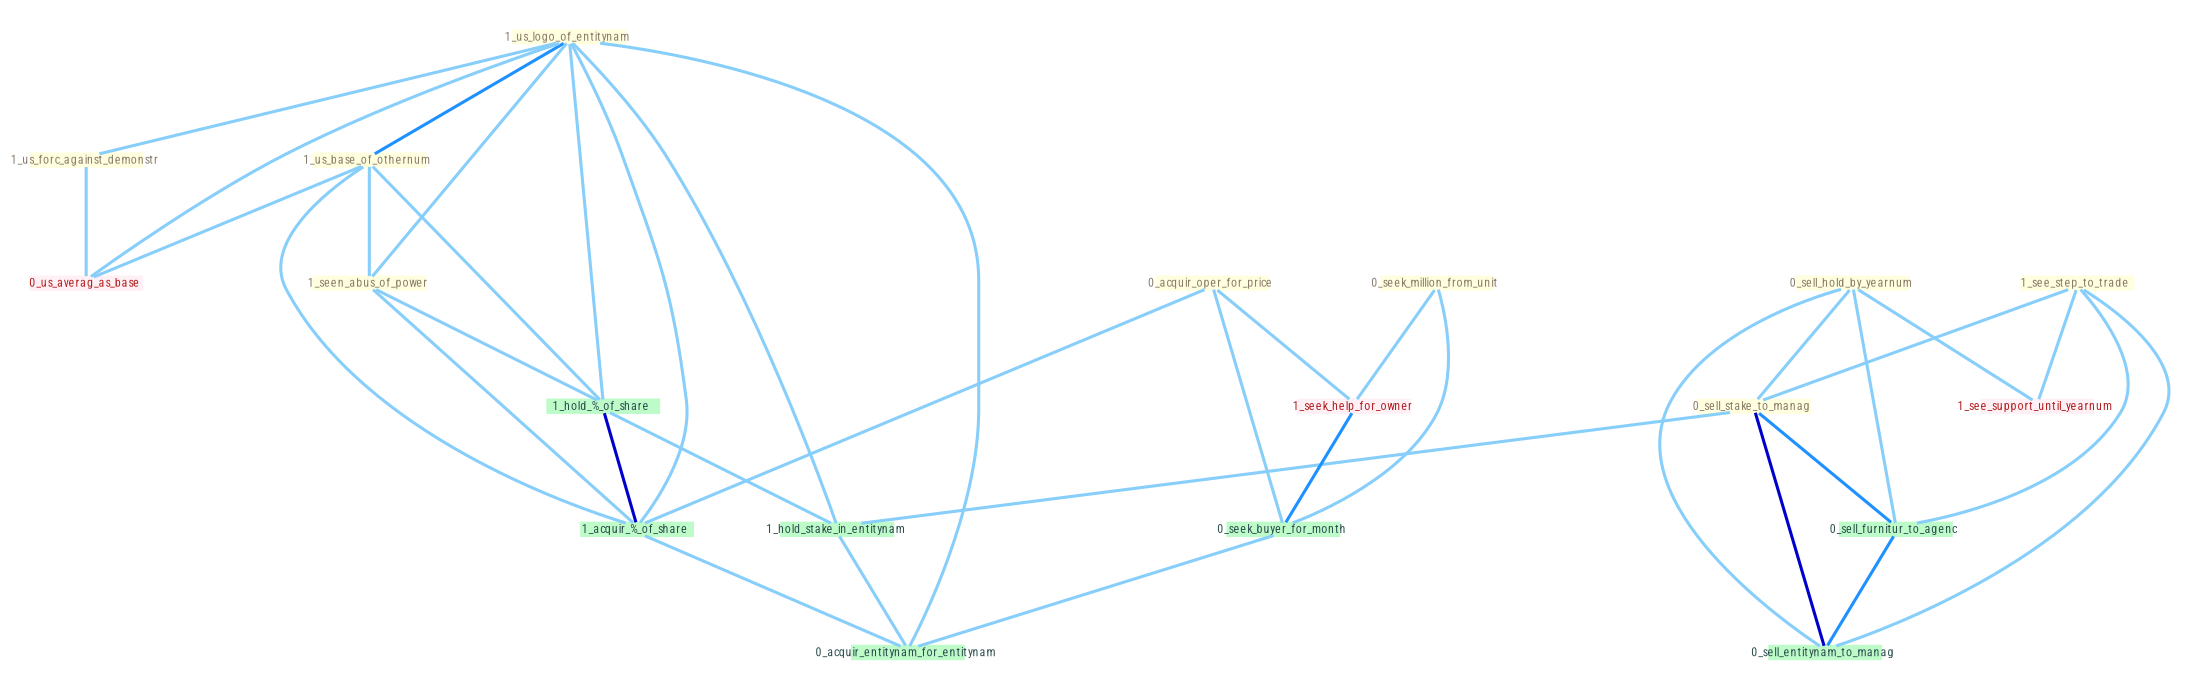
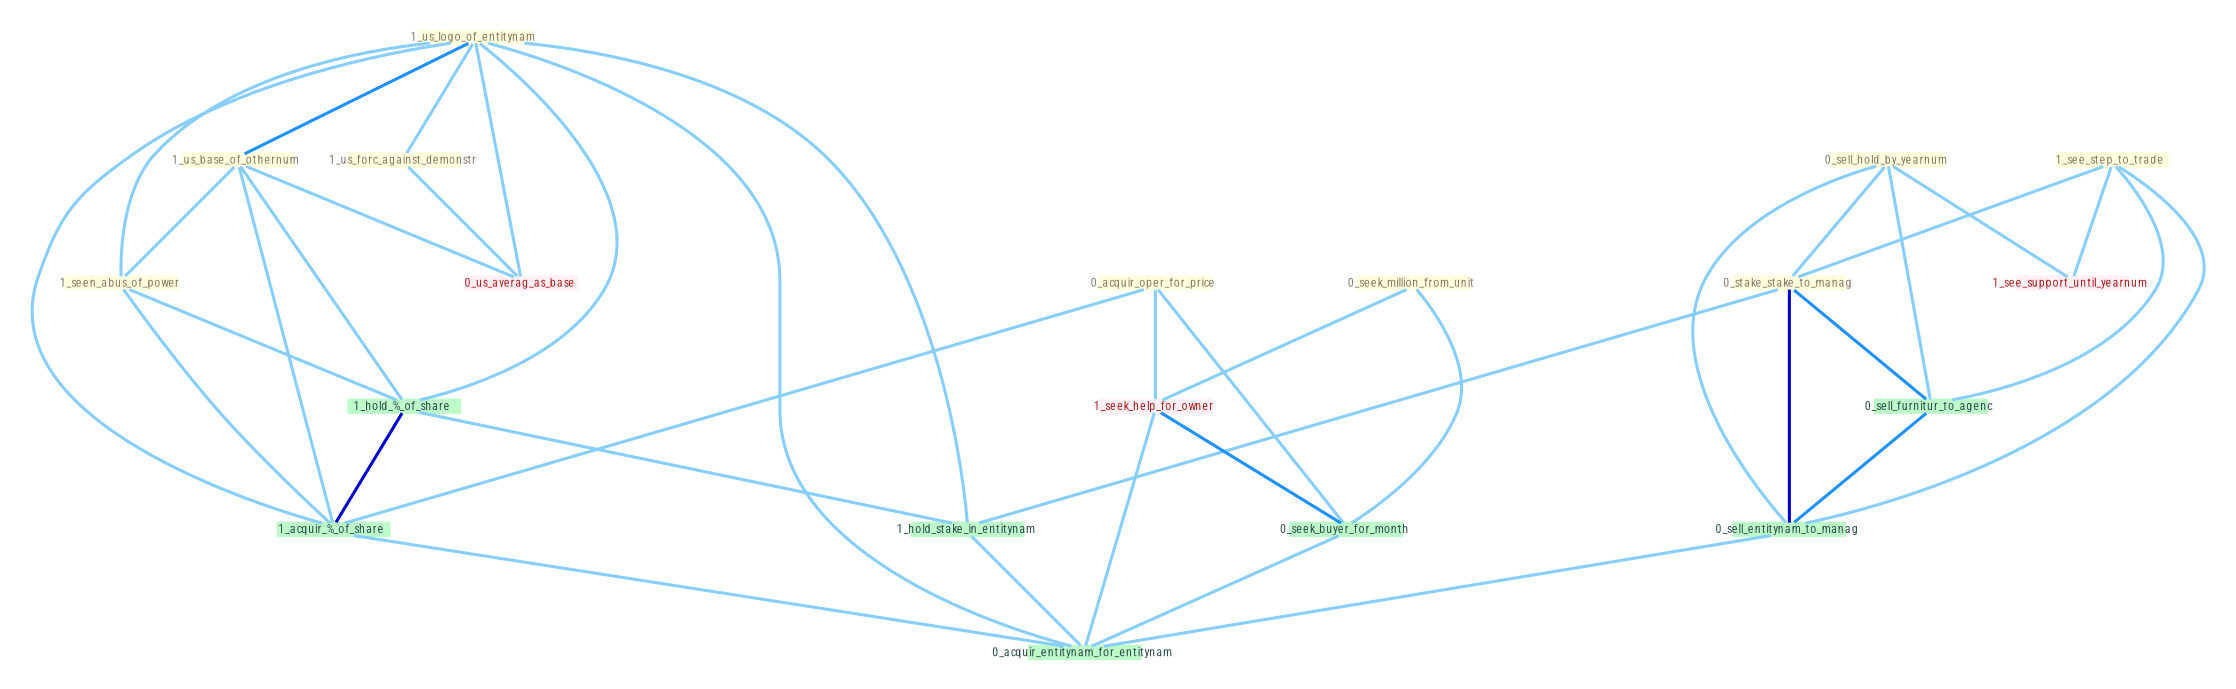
node "0_sell_stake_to_manag": label "0_sell_stake_to_manag" -> "0_stake_stake_to_manag"
edge "1_seek_help_for_owner" -- "0_acquir_entitynam_for_entitynam": added
edge "0_sell_entitynam_to_manag" -- "0_acquir_entitynam_for_entitynam": added
